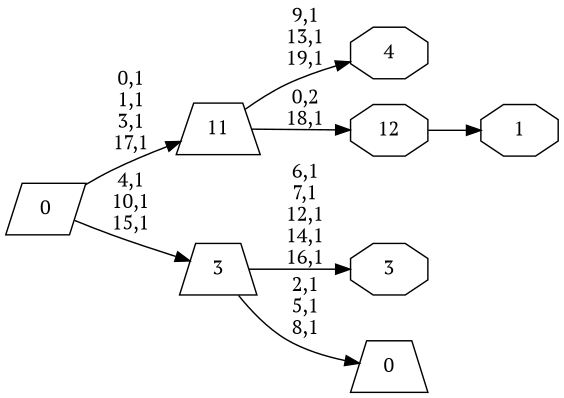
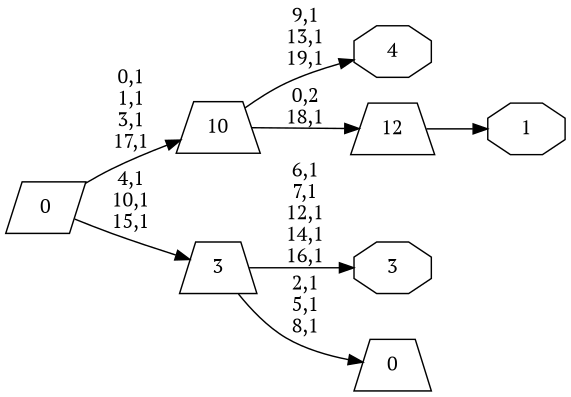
node "11": label "11" -> "10"
node "12": shape octagon -> trapezium
